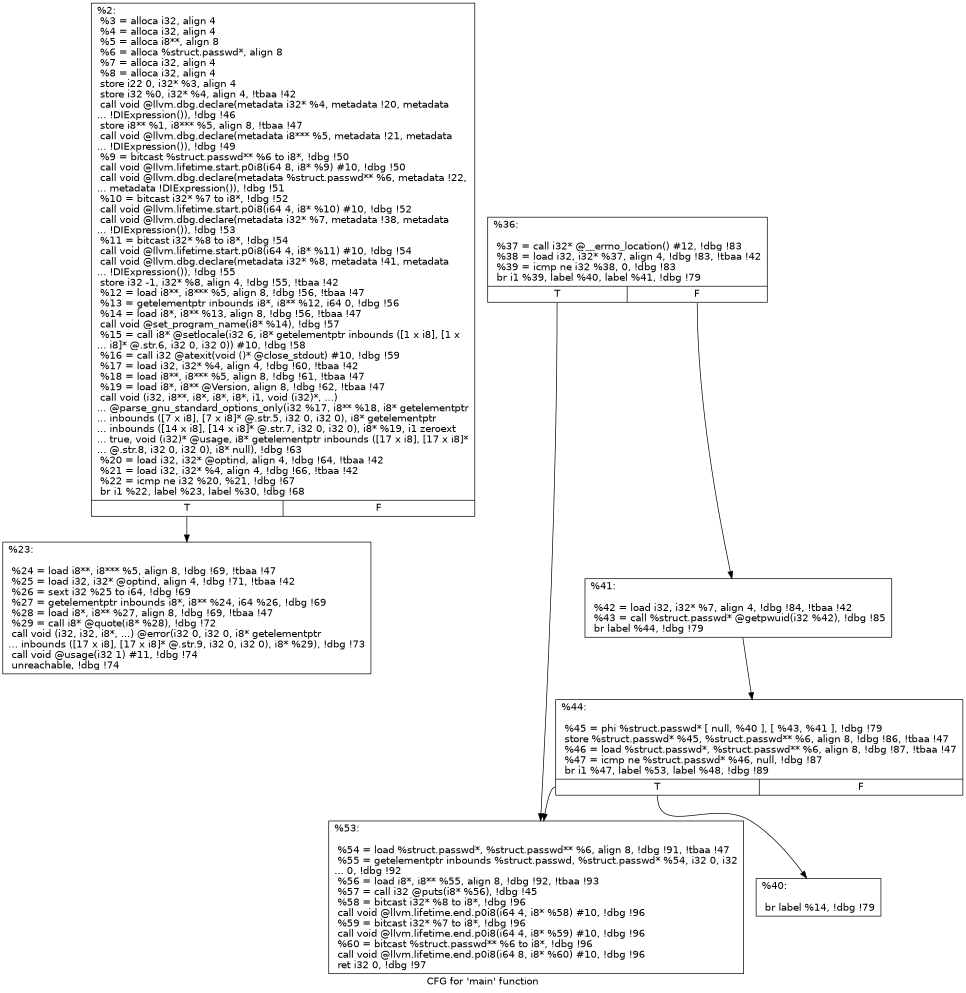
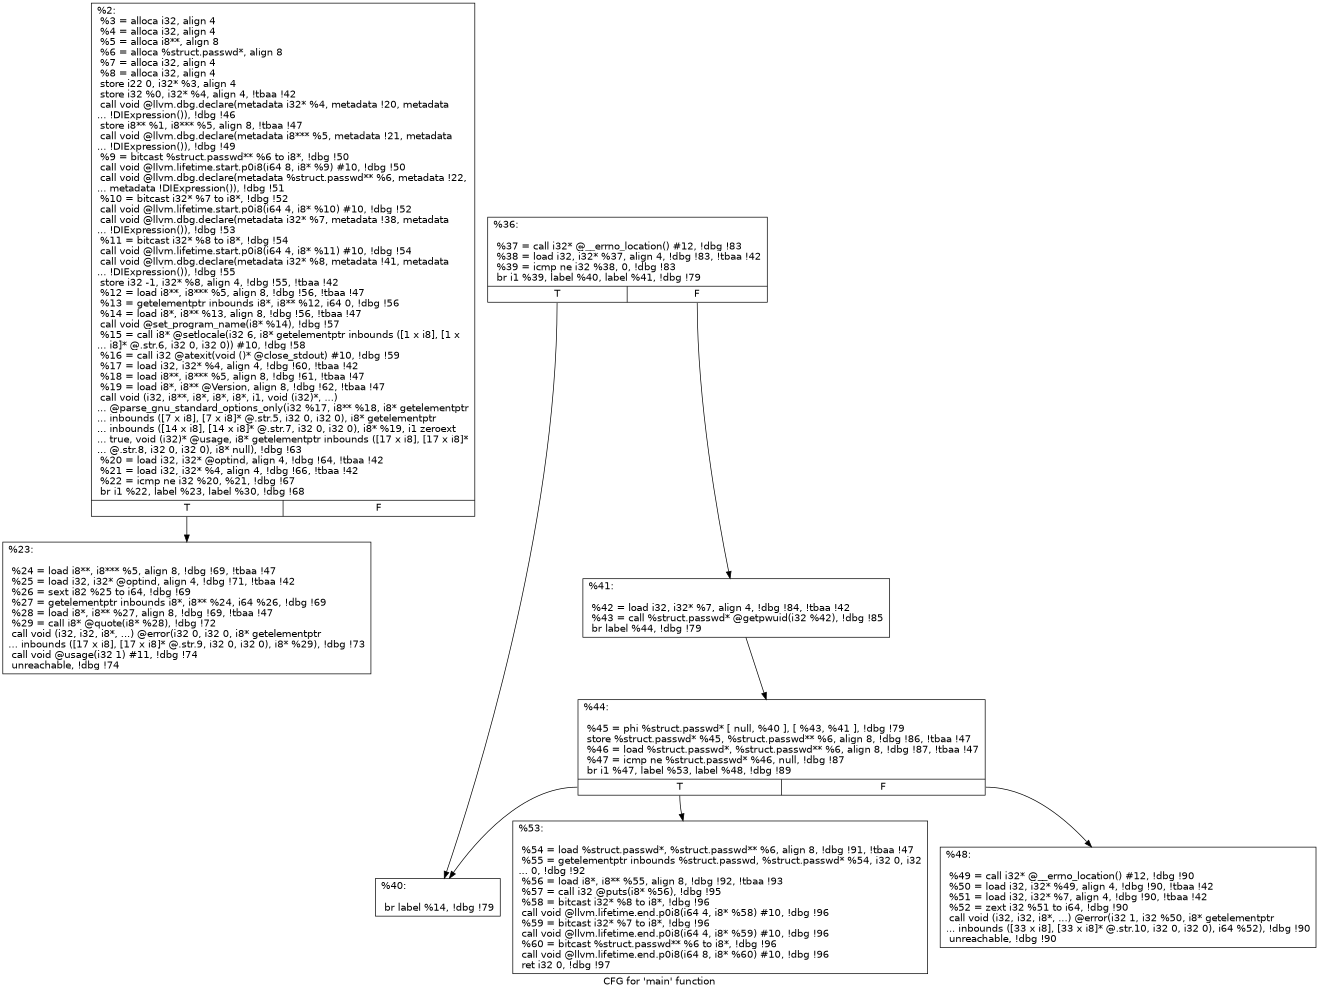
edge "%36:" -> "%53:": now "%36:" -> "%40:"
node "%23:": text "%26 = sext i32 %25 to i64, !dbg !69" -> "%26 = sext i82 %25 to i64, !dbg !69"
node "%53:": text "%57 = call i32 @puts(i8* %56), !dbg !45" -> "%57 = call i32 @puts(i8* %56), !dbg !95"
node "%48:": added
